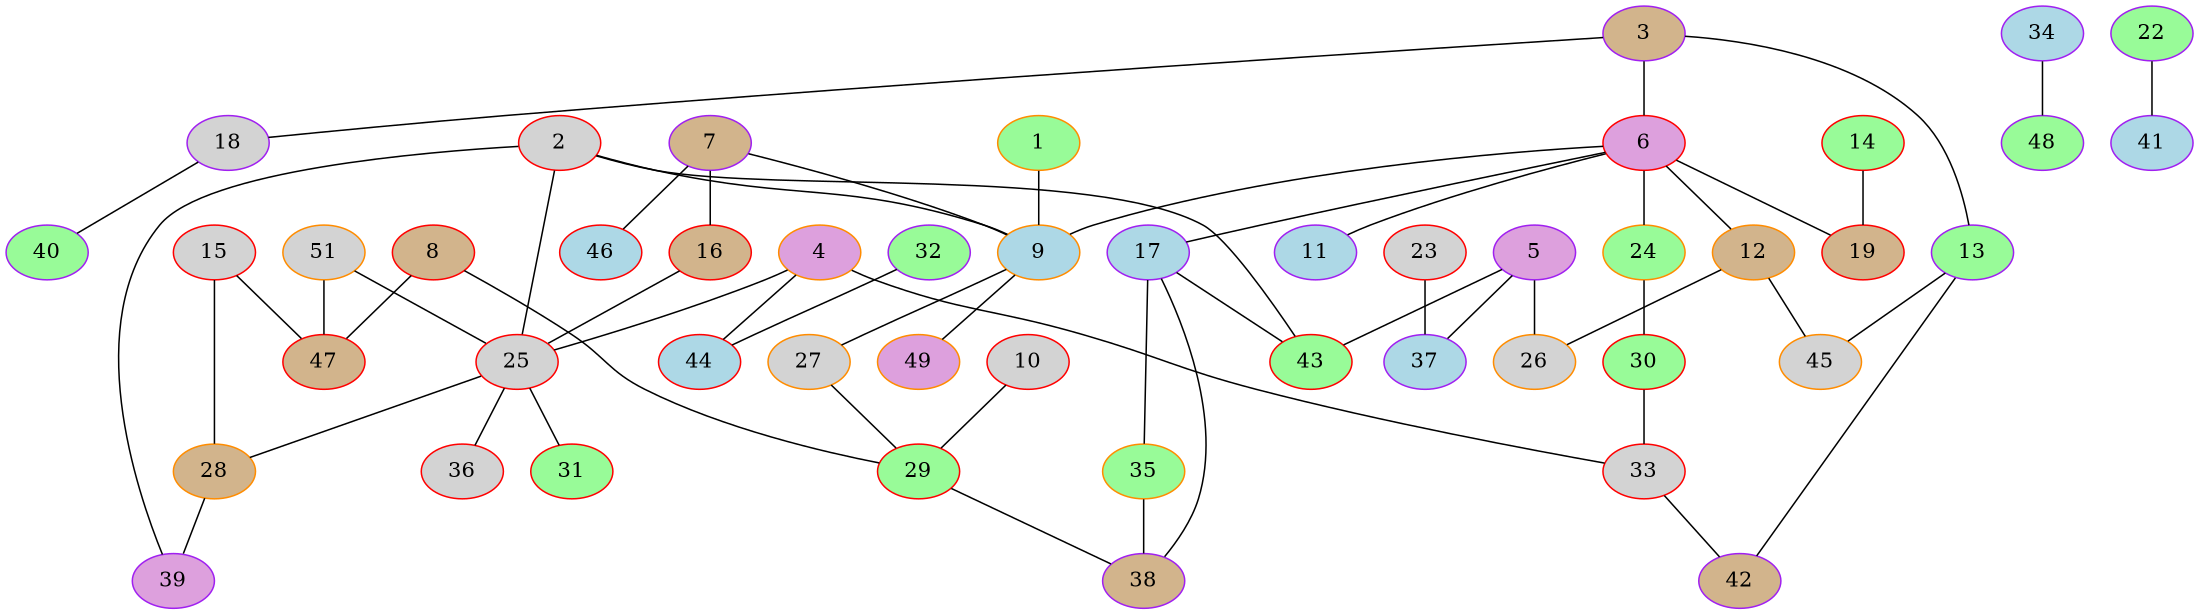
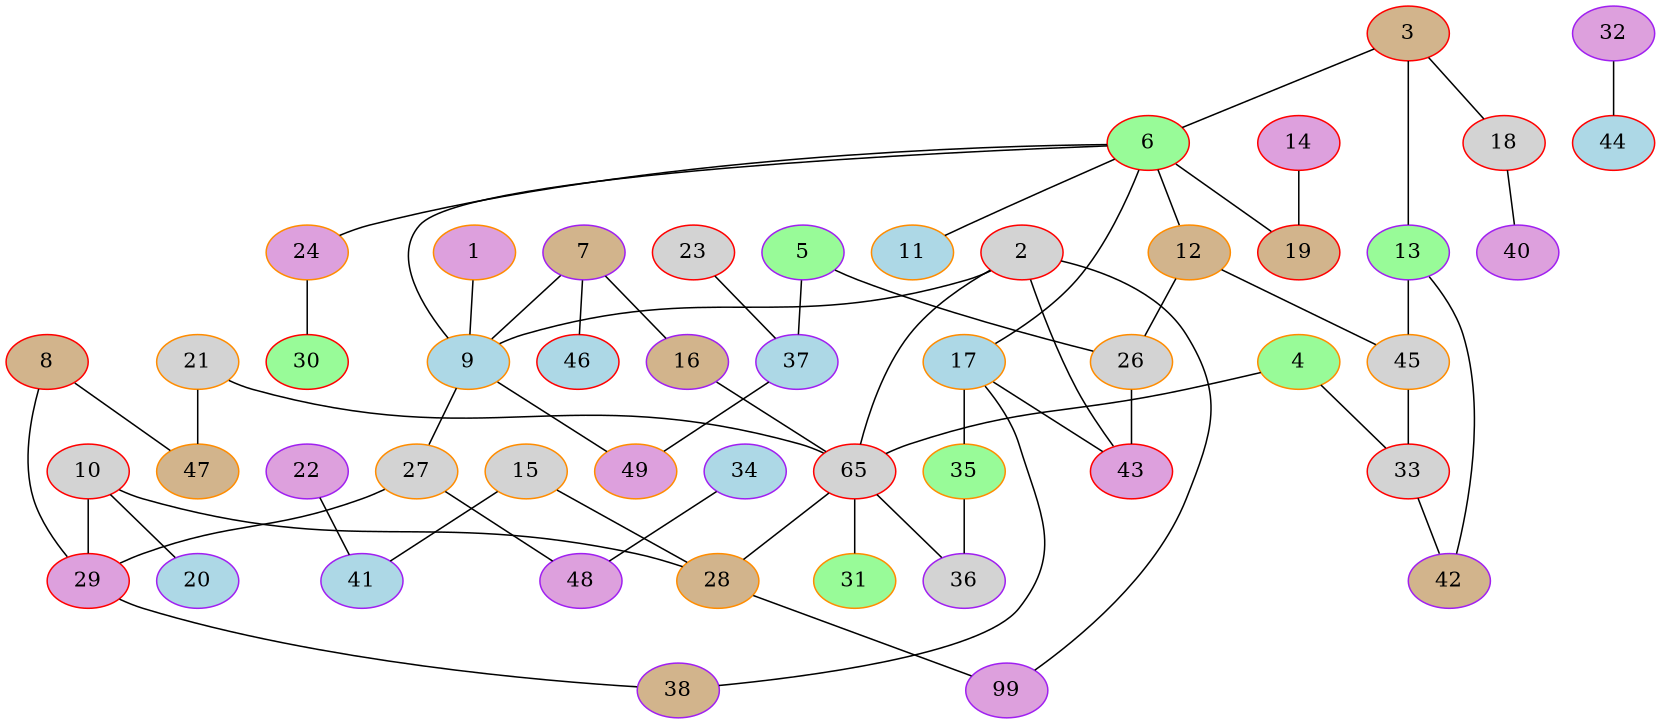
node "3": color purple -> red
node "22": fillcolor palegreen -> plum
node "18": color purple -> red
node "1": fillcolor palegreen -> plum
node "6": fillcolor plum -> palegreen
node "14": fillcolor palegreen -> plum
node "48": fillcolor palegreen -> plum
node "40": fillcolor palegreen -> plum
node "15": color red -> darkorange
node "51": label "51" -> "21"
node "16": color red -> purple
node "4": fillcolor plum -> palegreen
node "32": fillcolor palegreen -> plum
node "17": color purple -> darkorange
node "11": color purple -> darkorange
node "5": fillcolor plum -> palegreen
node "24": fillcolor palegreen -> plum
edge "15" -- "47": now "15" -- "41"
edge "4" -- "44": removed
edge "5" -- "43": now "26" -- "43"
node "47": color red -> darkorange
node "25": label "25" -> "65"
node "43": fillcolor palegreen -> plum
edge "37" -- "49": added
edge "30" -- "33": now "45" -- "33"
node "36": color red -> purple
node "31": color red -> darkorange
node "29": fillcolor palegreen -> plum
edge "27" -- "48": added
edge "35" -- "38": now "35" -- "36"
edge "10" -- "28": added
node "39": label "39" -> "99"
node "20": added
